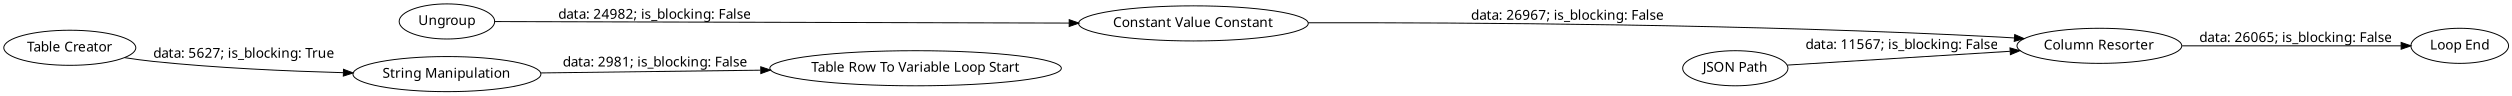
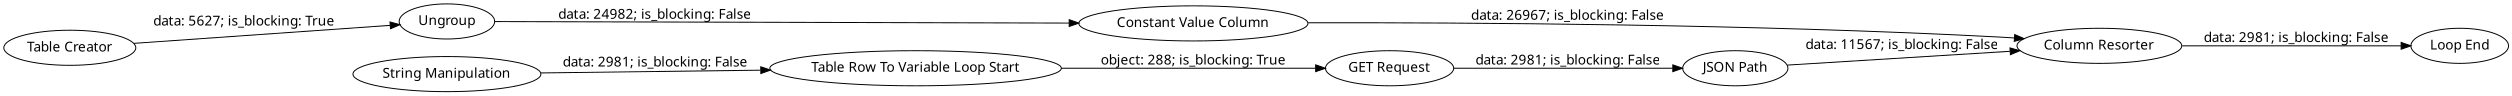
node "Constant Value Constant": label "Constant Value Constant" -> "Constant Value Column"
edge "Column Resorter" -> "Loop End": label "data: 26065; is_blocking: False" -> "data: 2981; is_blocking: False"
edge "Table Creator" -> "String Manipulation": now "Table Creator" -> "Ungroup"
node "GET Request": added
